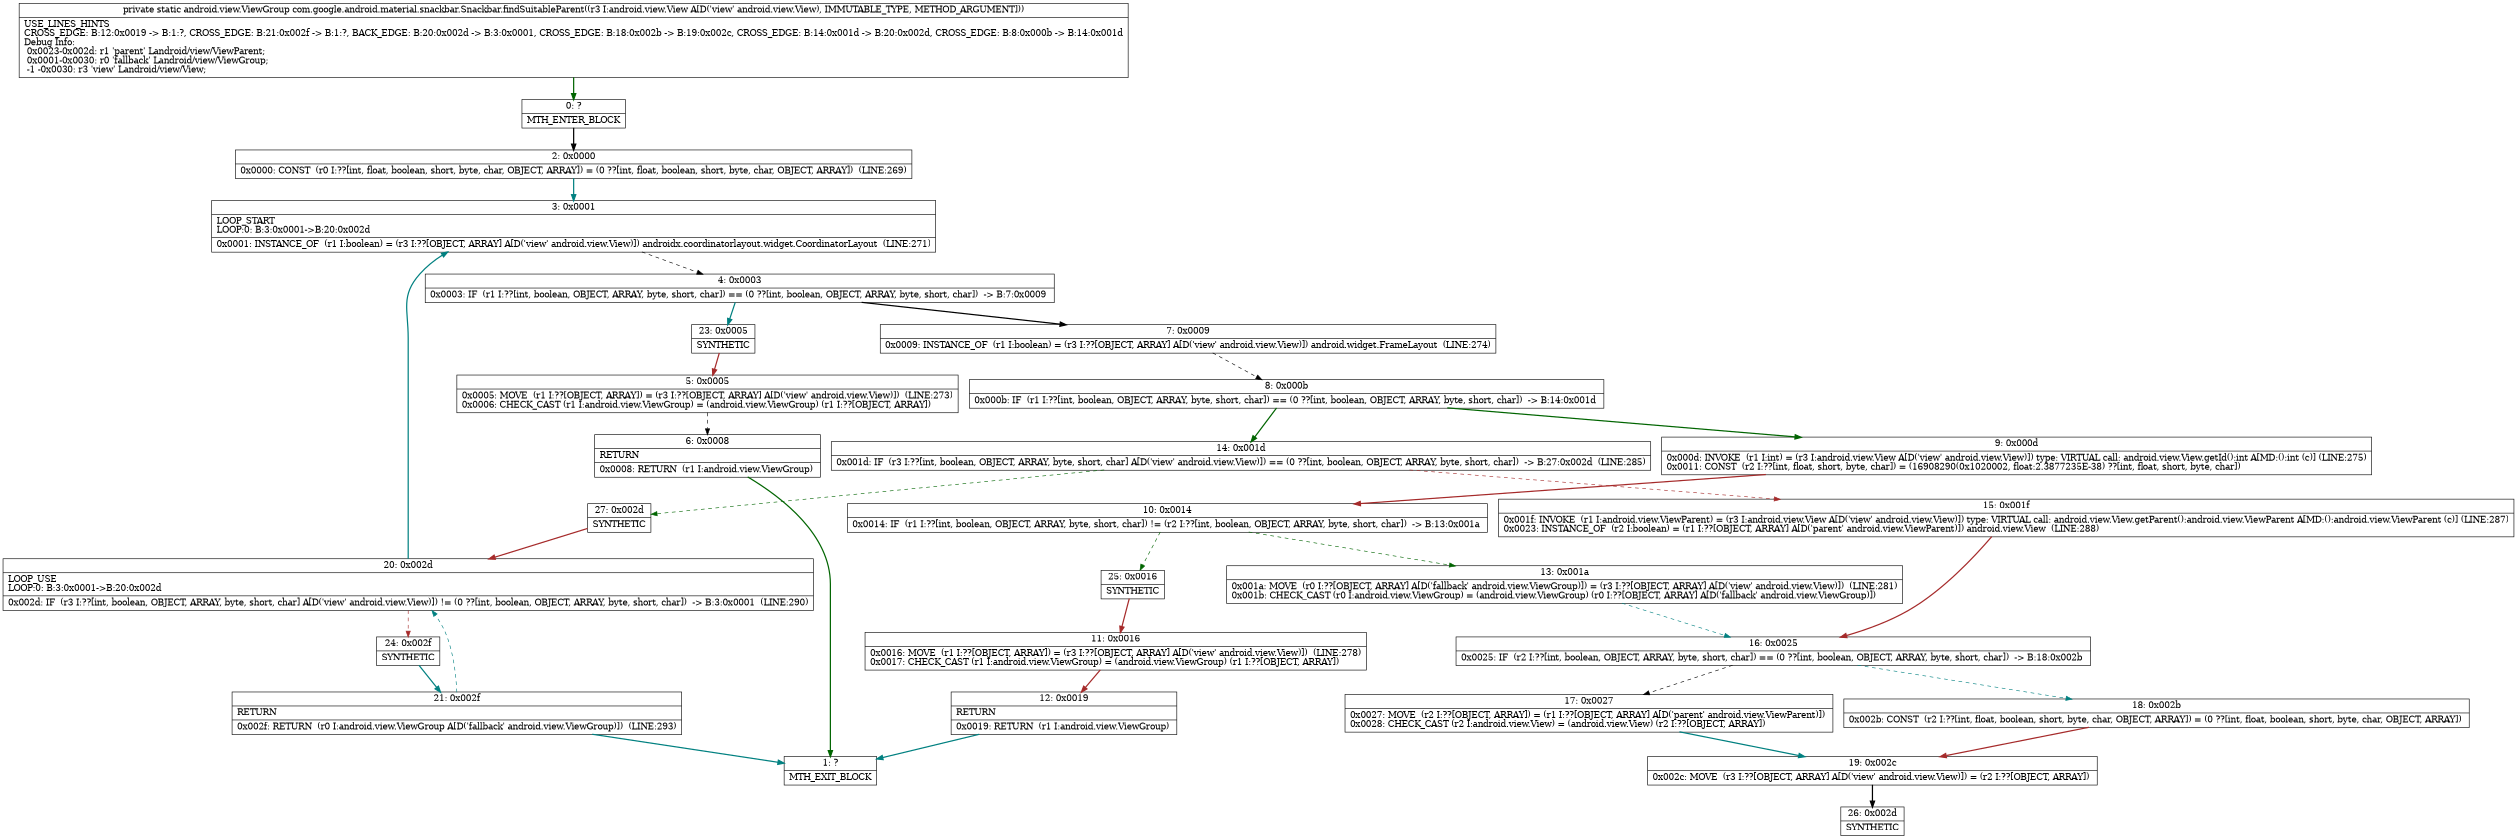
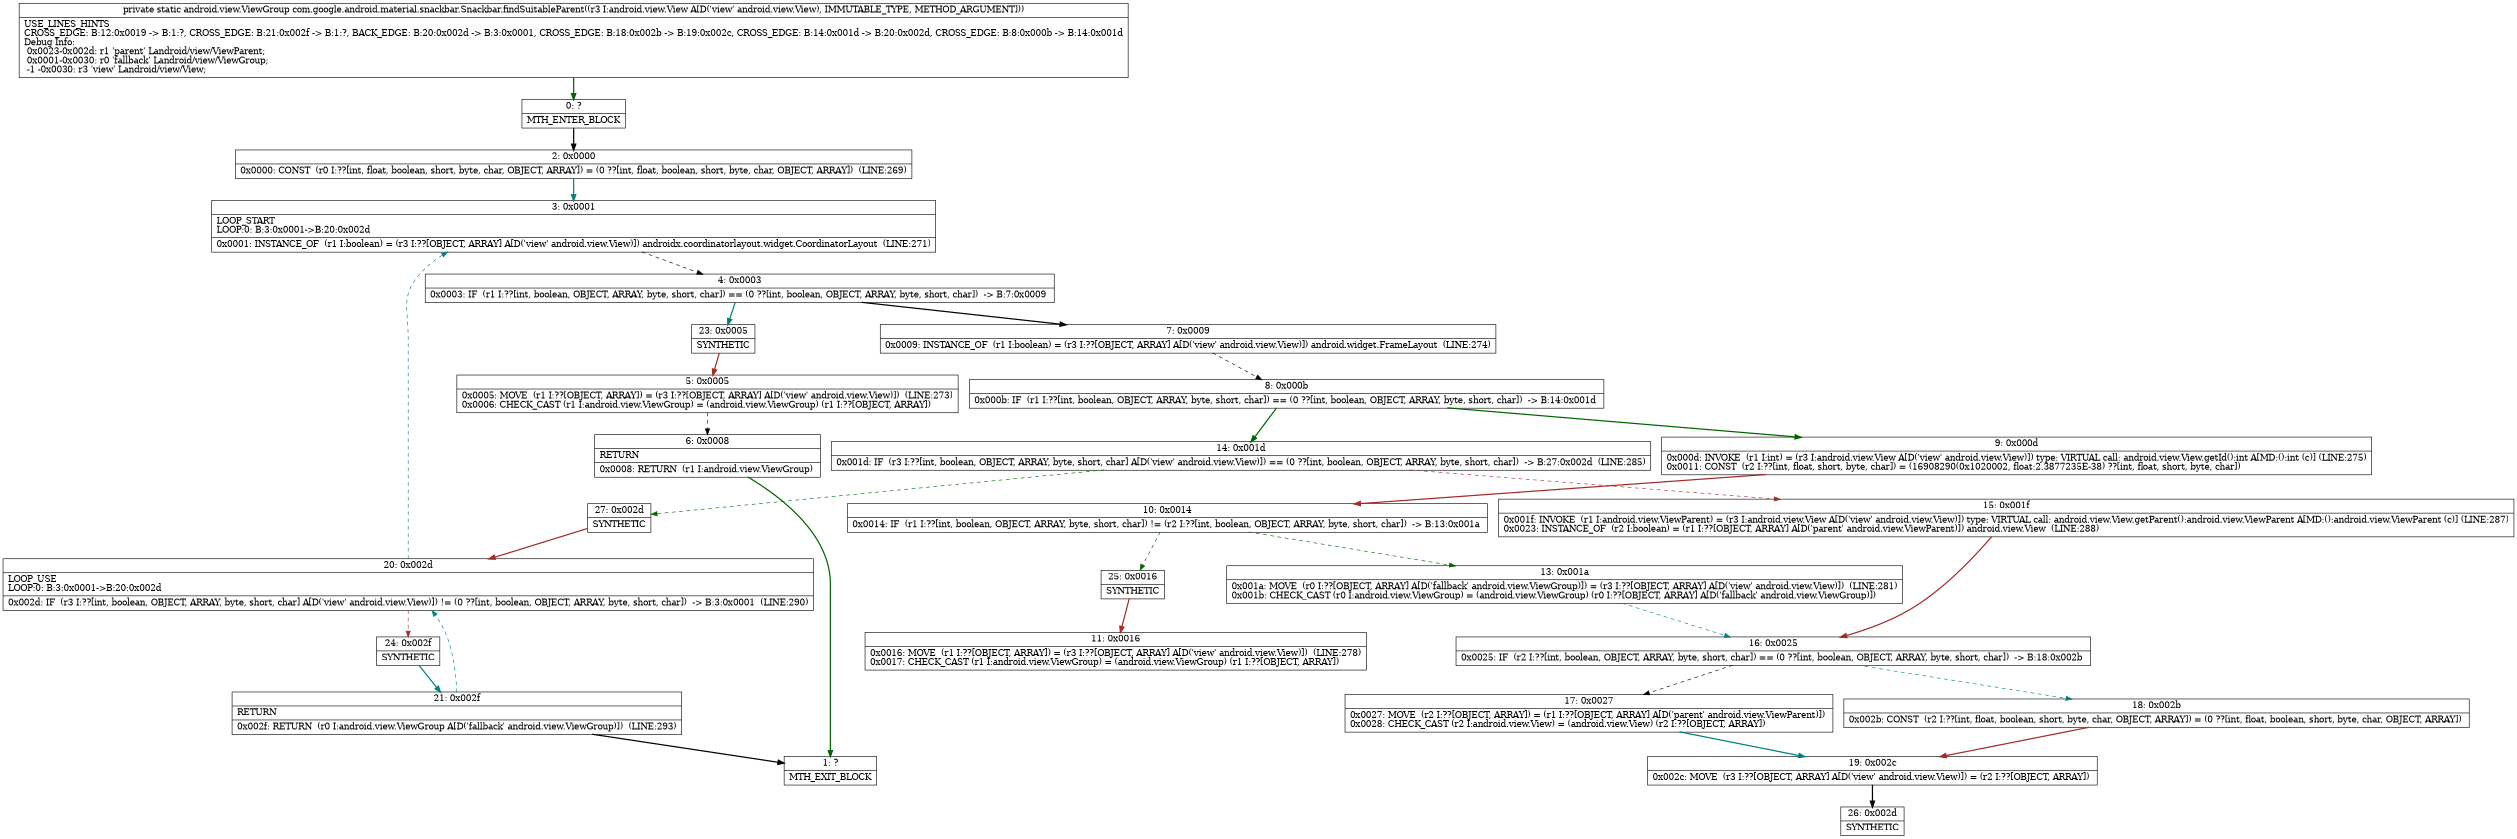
edge "20: 0x002d" -> "3: 0x0001": style bold -> dashed
node "12: 0x0019": removed
edge "21: 0x002f" -> "1: ?": color teal -> black
